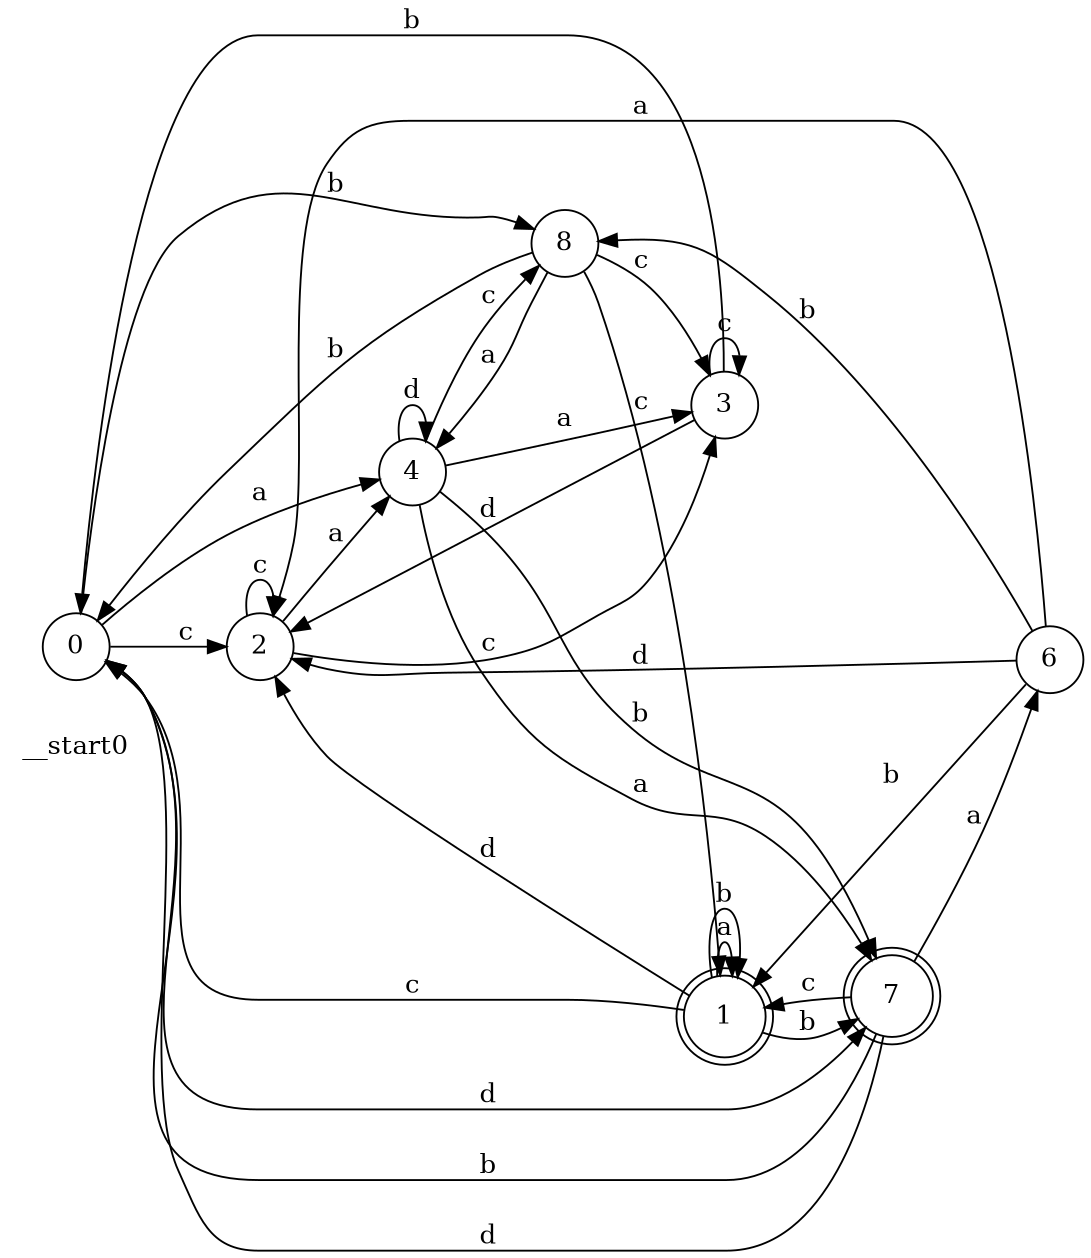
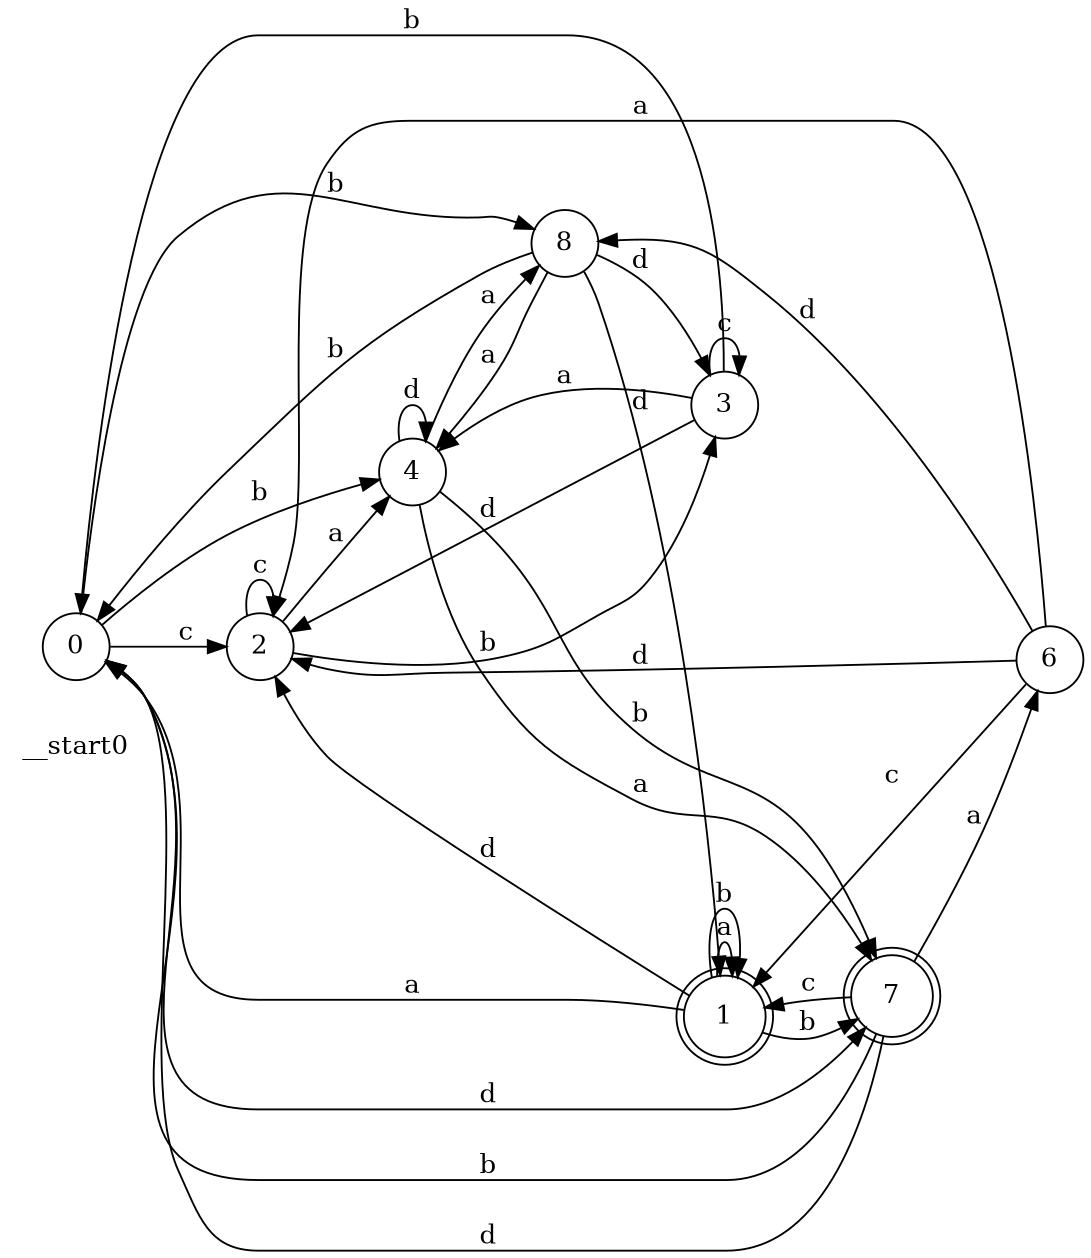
edge "8" -> "3": label "c" -> "d"
edge "4" -> "8": label "c" -> "a"
edge "6" -> "8": label "b" -> "d"
edge "8" -> "1": label "c" -> "d"
edge "4" -> "3": reversed
edge "0" -> "4": label "a" -> "b"
edge "2" -> "3": label "c" -> "b"
edge "6" -> "1": label "b" -> "c"
edge "1" -> "0": label "c" -> "a"
